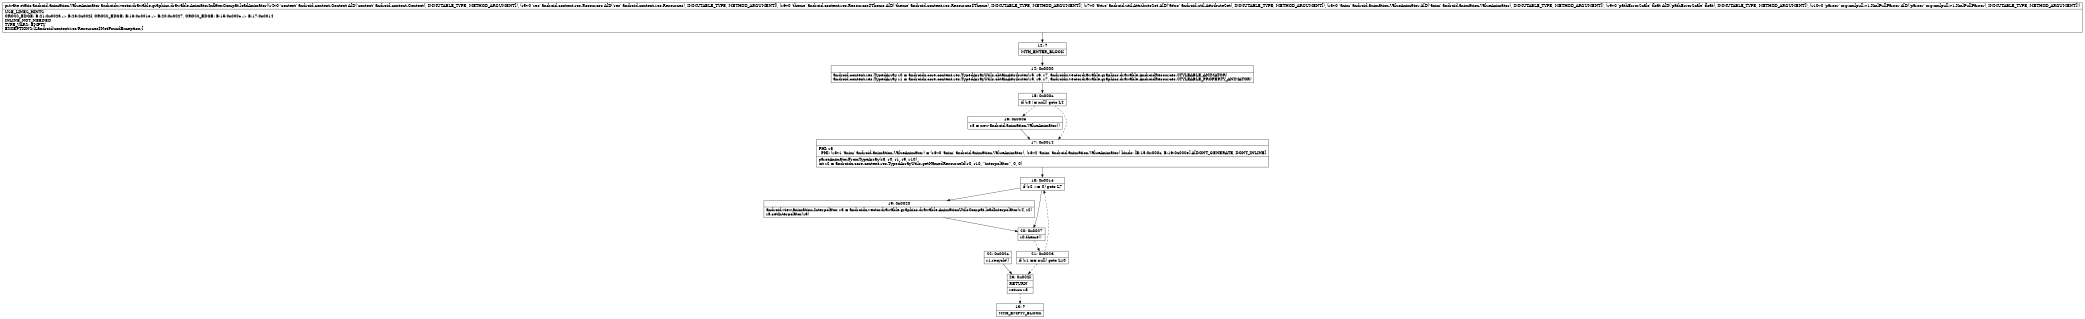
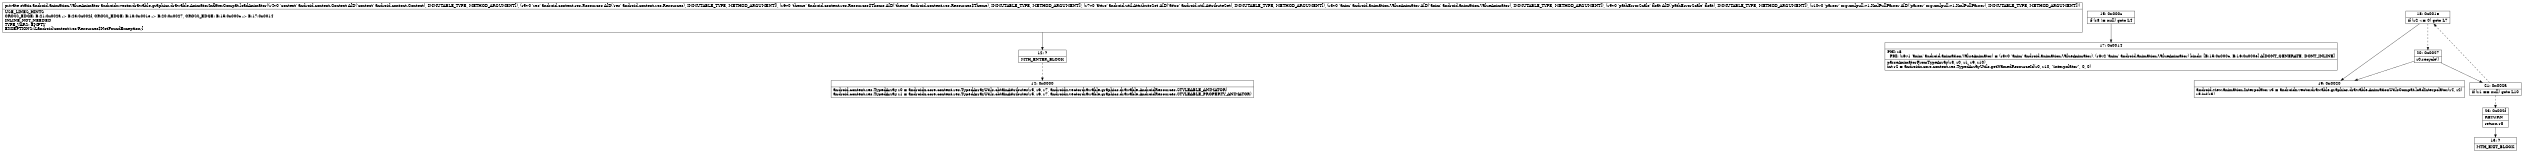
edge "12: ?" -> "14: 0x0000": style solid -> dashed
edge "14: 0x0000" -> "15: 0x000c": removed
edge "15: 0x000c" -> "17: 0x0014": style dashed -> solid
node "16: 0x000e": removed
edge "17: 0x0014" -> "18: 0x001e": removed
edge "18: 0x001e" -> "20: 0x0027": style solid -> dashed
node "19: 0x0020": text "r8.setInterpolator(r3)" -> "r8.int(r3)"
edge "19: 0x0020" -> "20: 0x0027": reversed
node "20: 0x0027": text "r0.theme()" -> "r0.recycle()"
edge "20: 0x0027" -> "21: 0x002a": style dashed -> solid
node "22: 0x002c": removed
edge "23: 0x002f" -> "13: ?": style dashed -> solid
node "13: ?": text "MTH_EMPTY_BLOCK" -> "MTH_EXIT_BLOCK"
